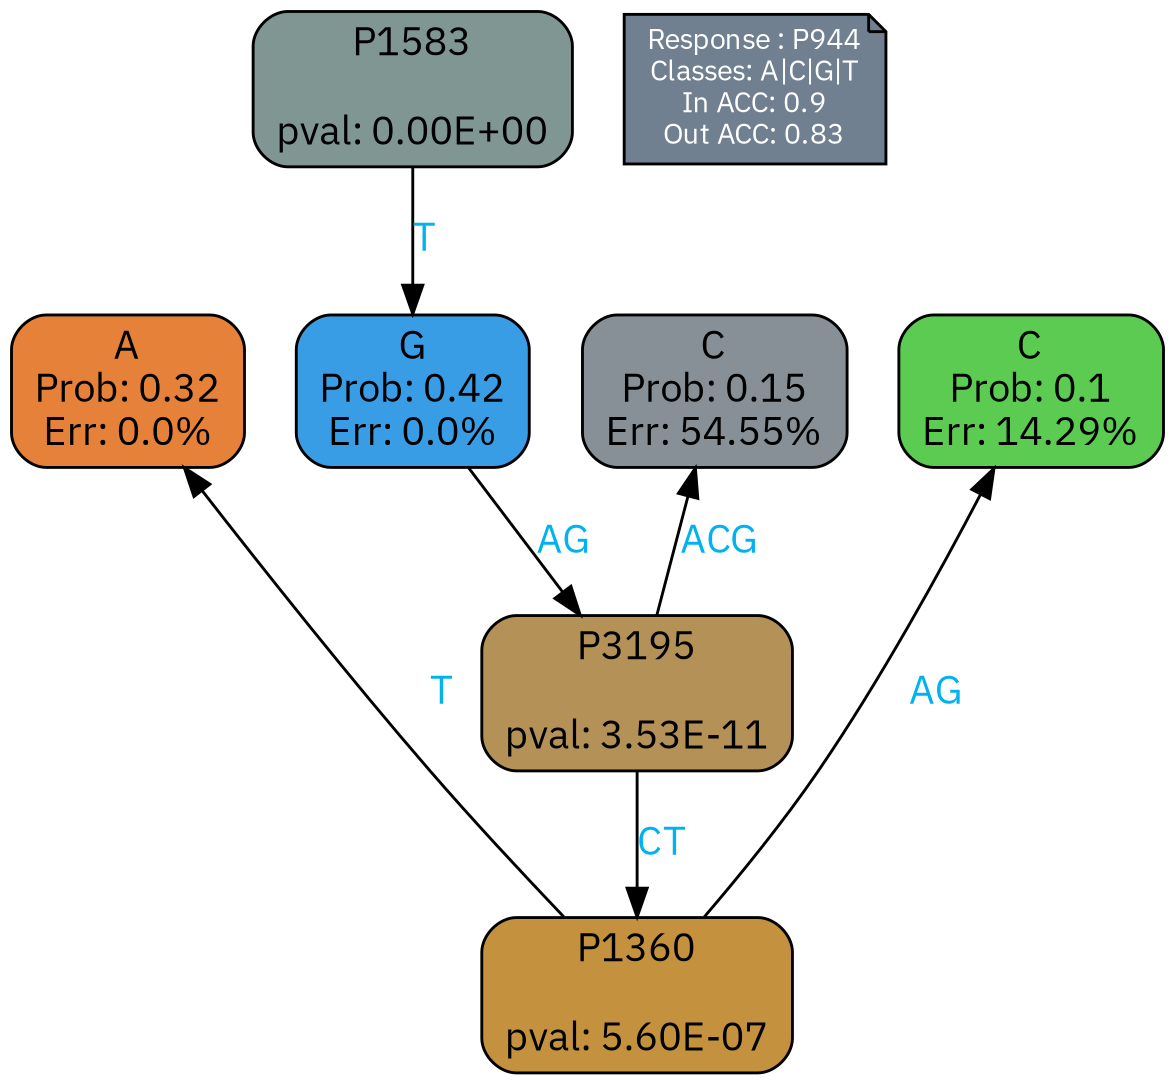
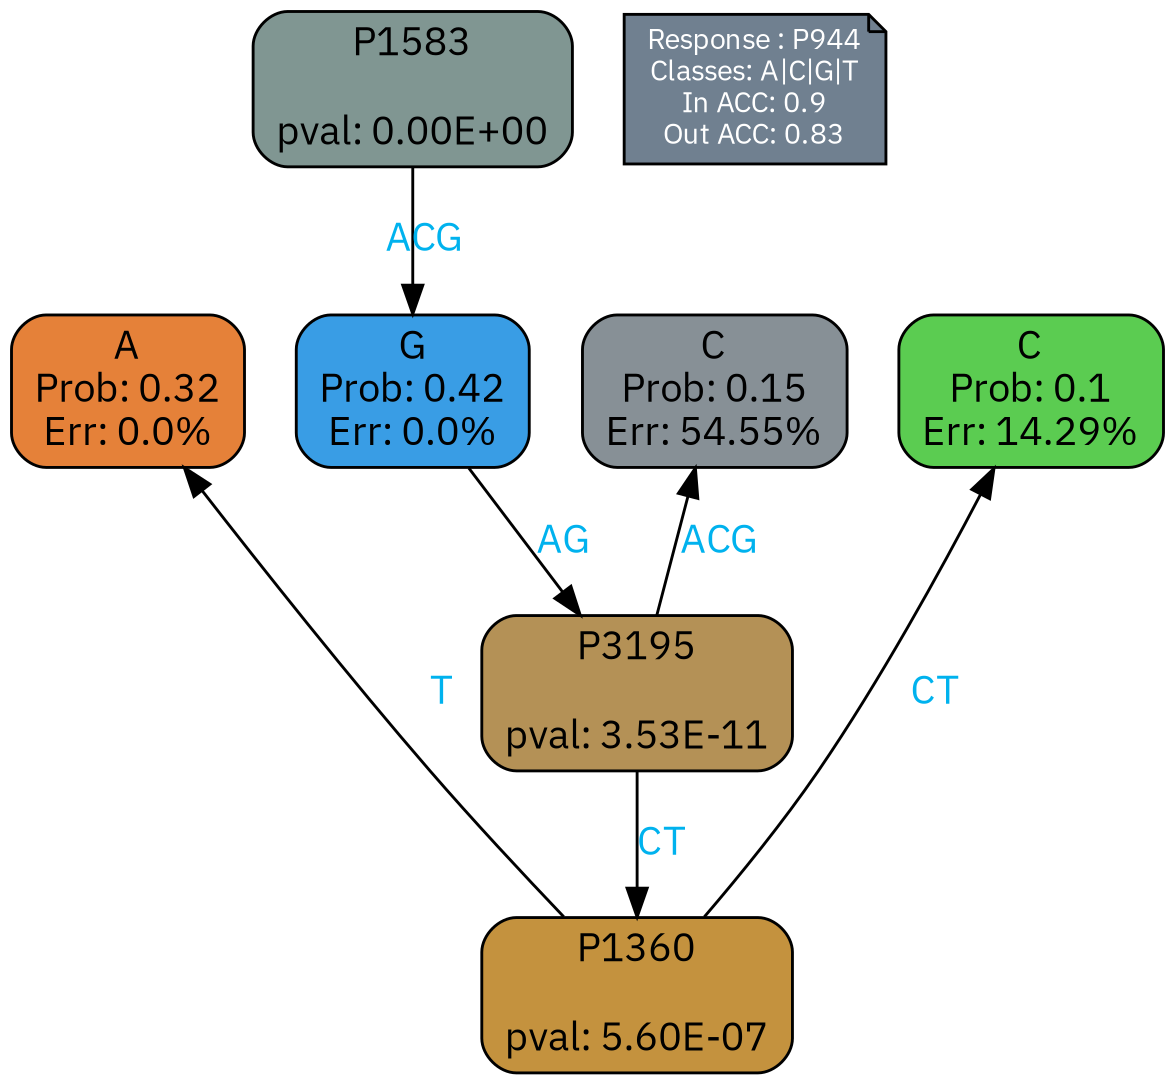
edge "P1583 pval: 0.00E+00" -> "G Prob: 0.42 Err: 0.0%": label "T" -> "ACG"
edge "P1360 pval: 5.60E-07" -> "C Prob: 0.1 Err: 14.29%": label "AG" -> "CT"
